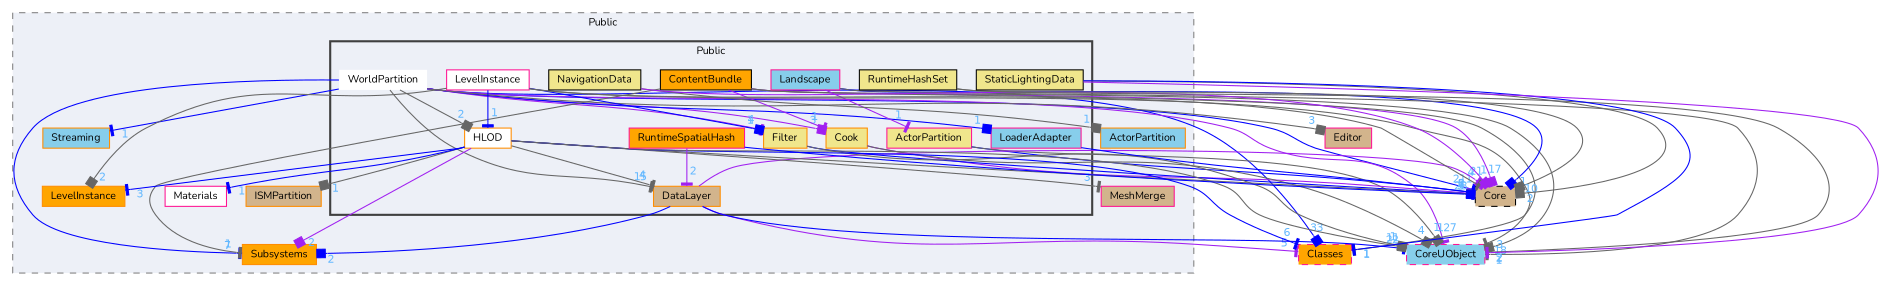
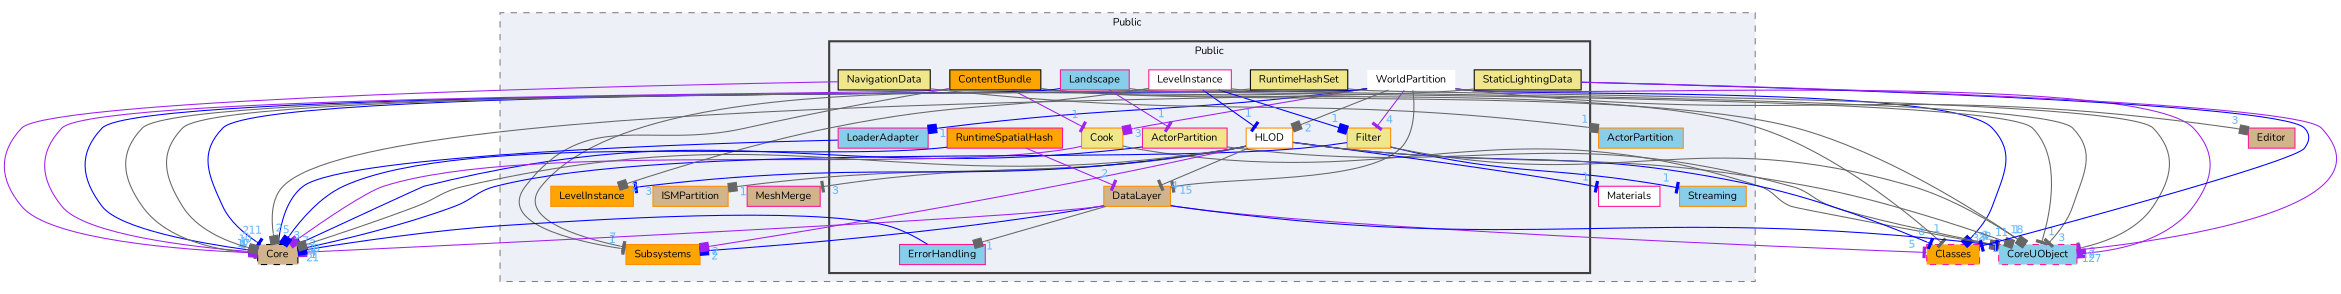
edge "WorldPartition" -> "CoreUObject": arrowhead tee -> box
edge "WorldPartition" -> "Streaming": now "Filter" -> "Streaming"
edge "WorldPartition" -> "Subsystems": color blue -> gray40
node "ErrorHandling": added
